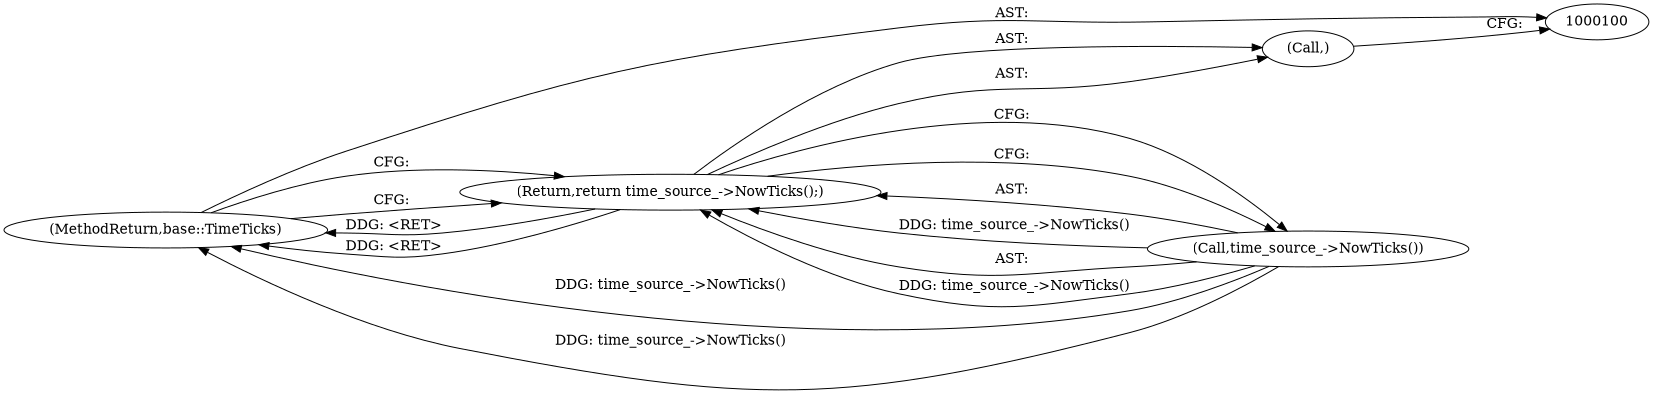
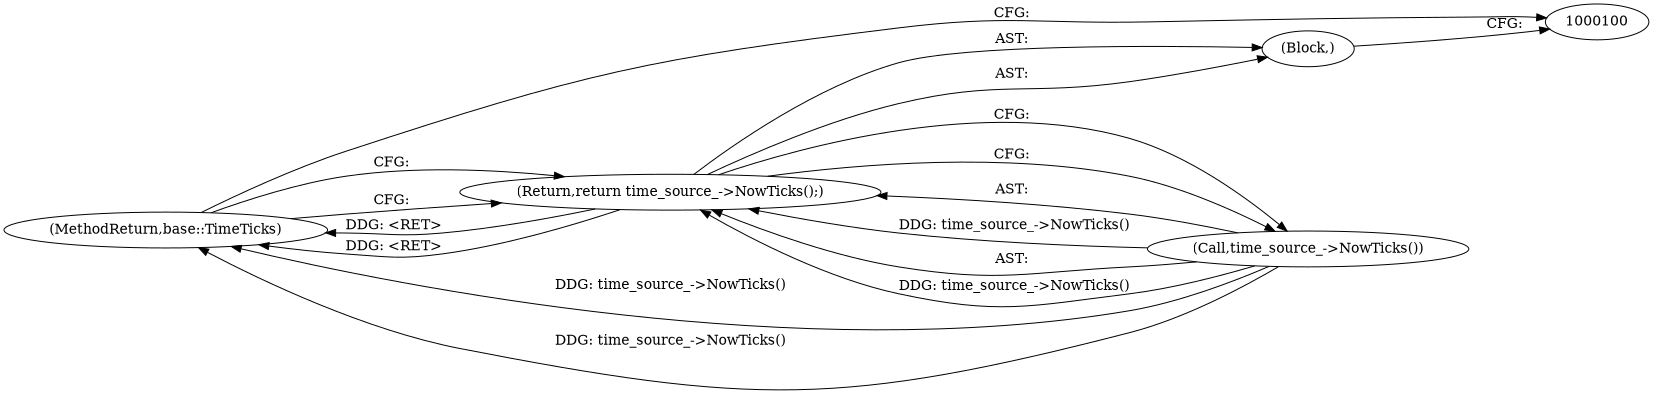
edge "(MethodReturn,base::TimeTicks)" -> "1000100": label "AST: " -> "CFG: "
node "(Call,)": label "(Call,)" -> "(Block,)"
